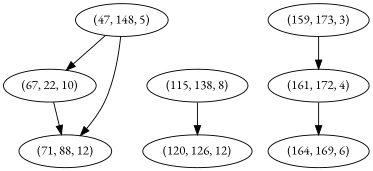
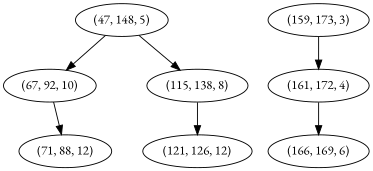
edge "(47, 148, 5)" -> "(71, 88, 12)": now "(47, 148, 5)" -> "(115, 138, 8)"
node "(67, 22, 10)": label "(67, 22, 10)" -> "(67, 92, 10)"
node "(120, 126, 12)": label "(120, 126, 12)" -> "(121, 126, 12)"
node "(164, 169, 6)": label "(164, 169, 6)" -> "(166, 169, 6)"
